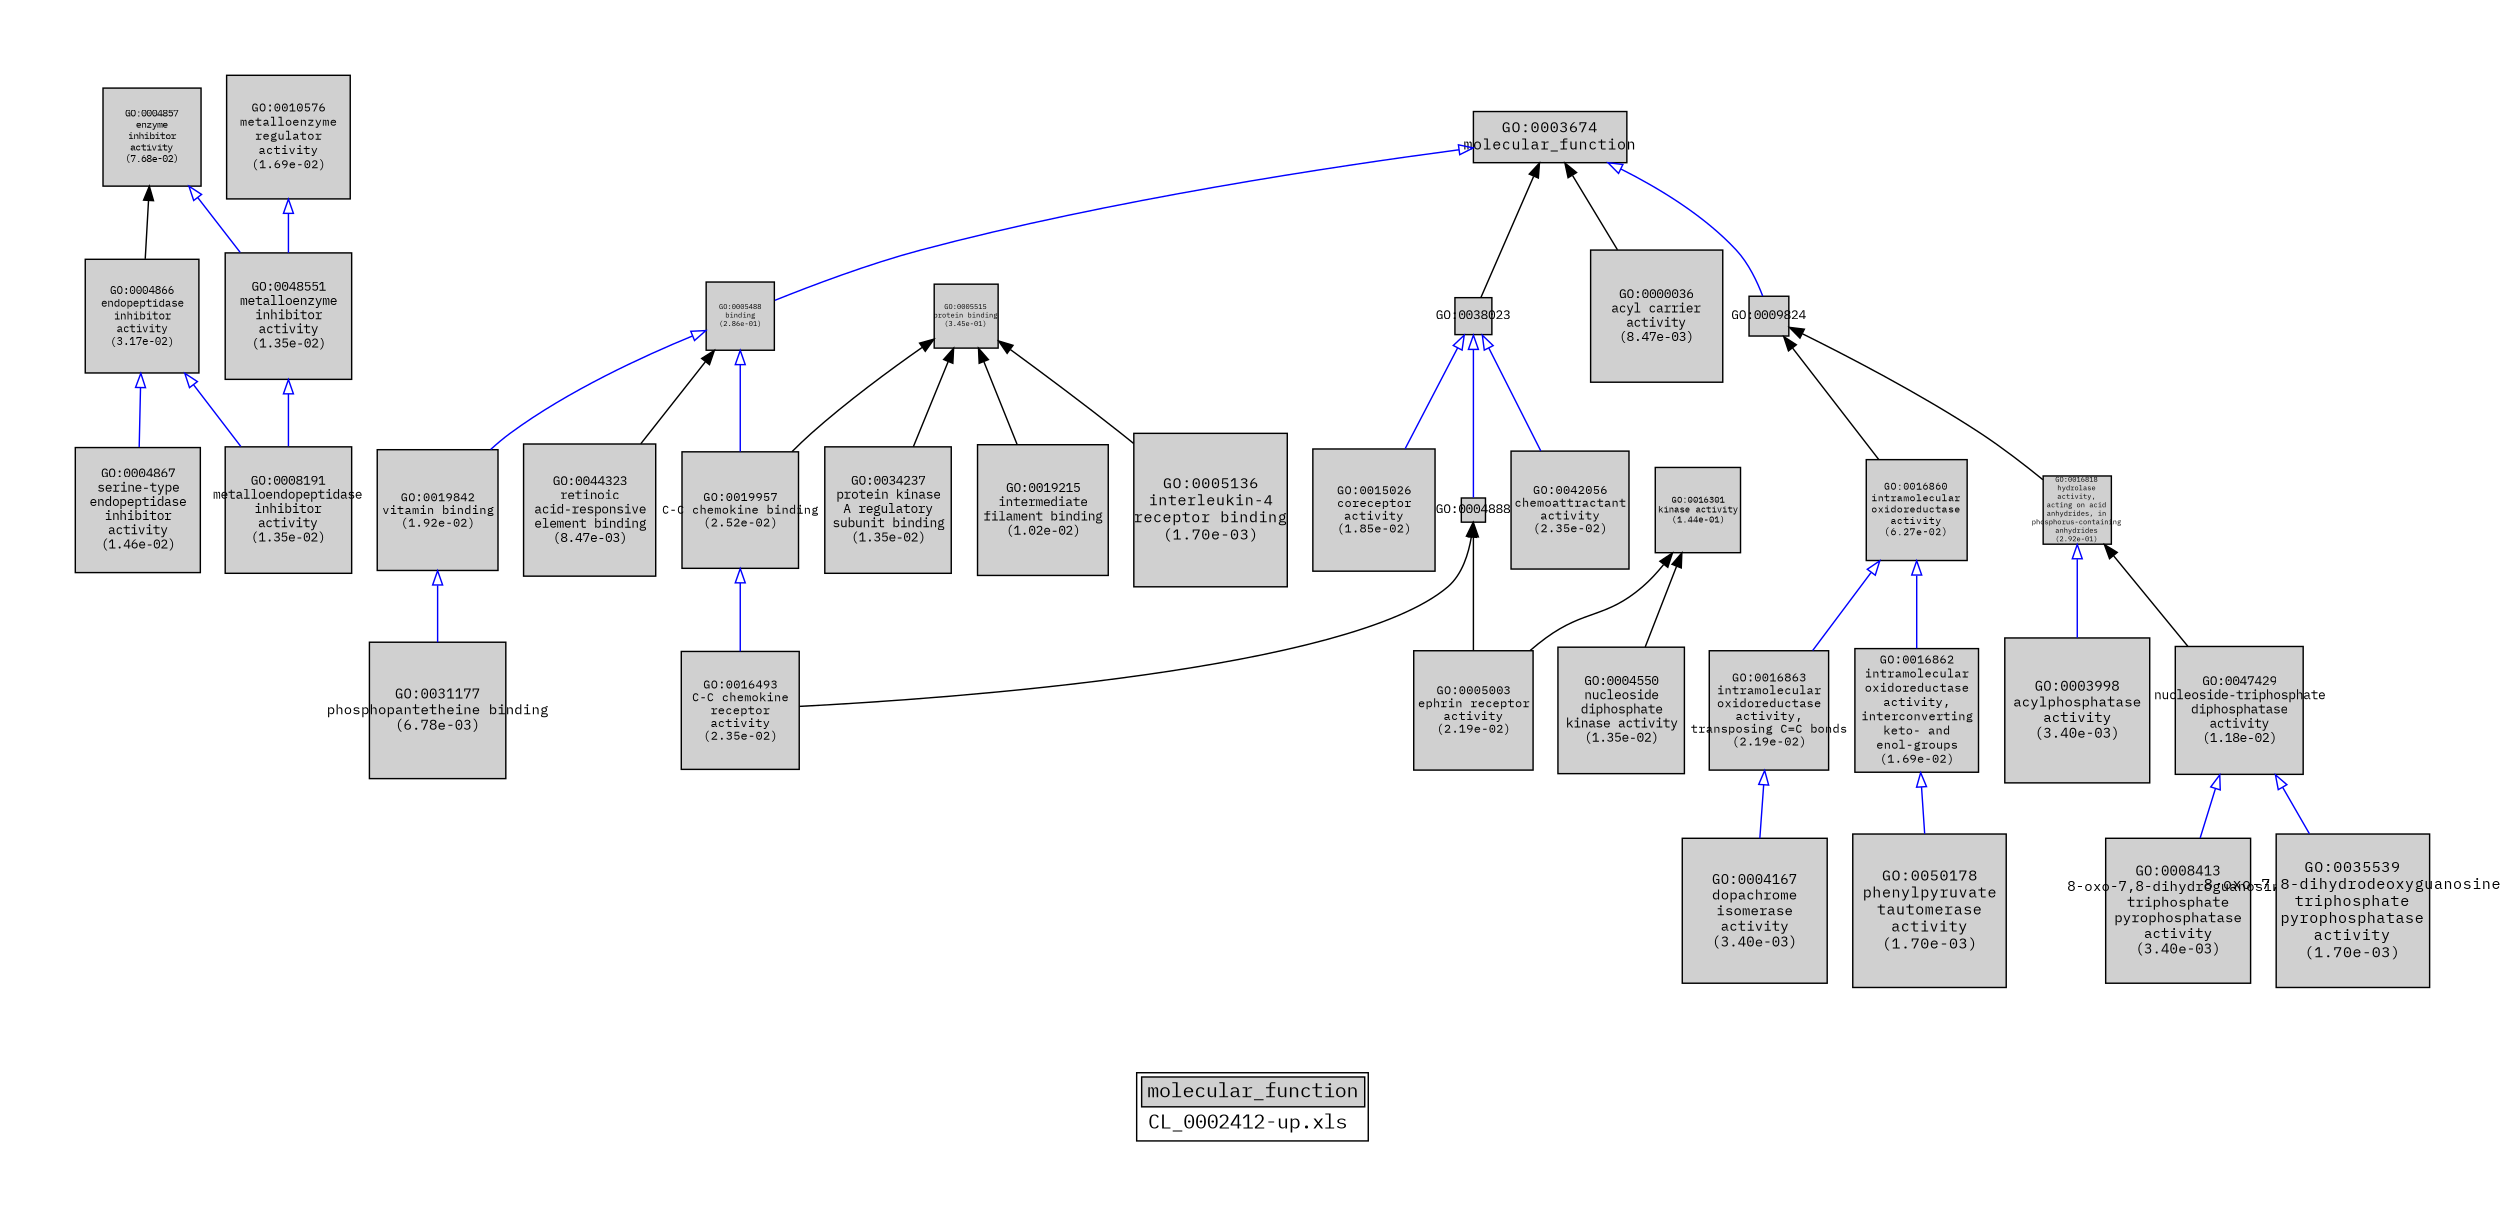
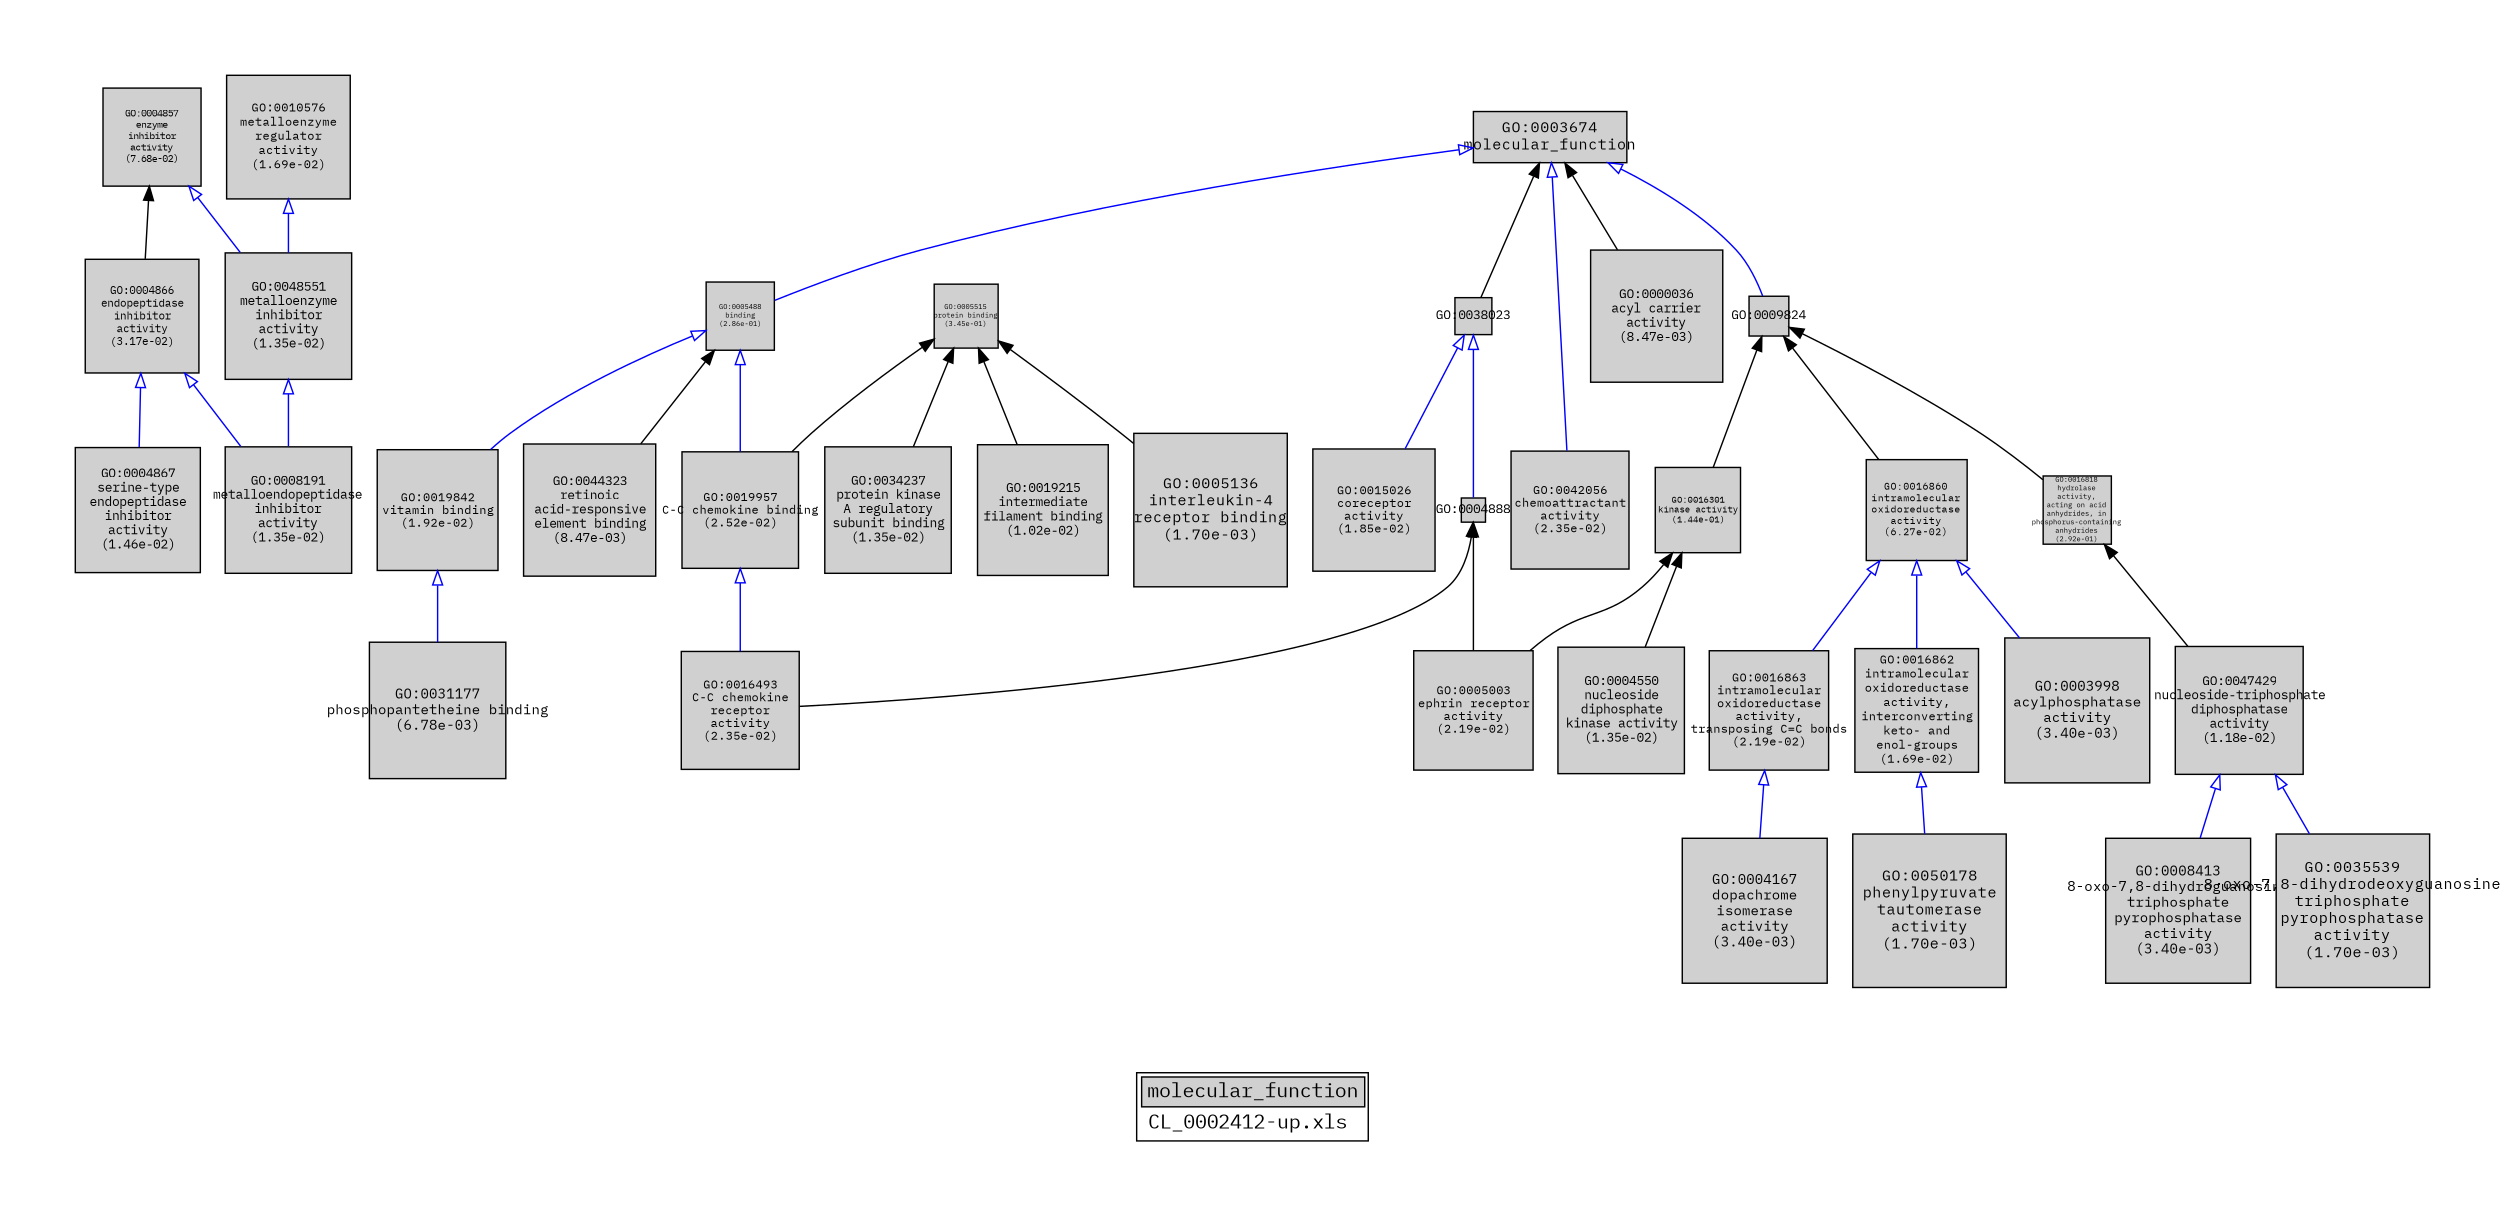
edge "GO:0042056" -> "GO:0038023": now "GO:0042056" -> "GO:0003674"
edge "GO:0016301" -> "GO:0009824": added
edge "GO:0003998" -> "GO:0016818": now "GO:0003998" -> "GO:0016860"
